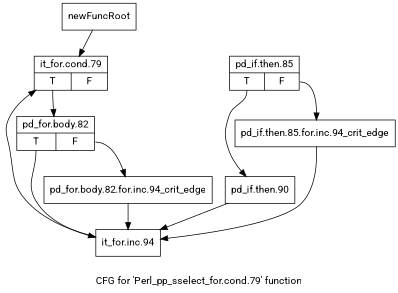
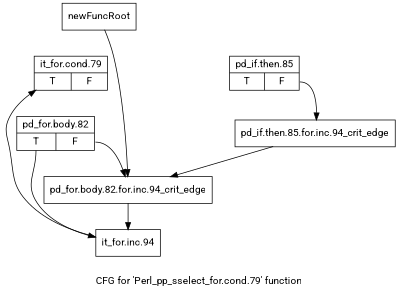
edge "newFuncRoot" -> "it_for.cond.79": now "newFuncRoot" -> "pd_for.body.82.for.inc.94_crit_edge"
edge "it_for.cond.79" -> "pd_for.body.82": removed
node "pd_if.then.90": removed
edge "pd_if.then.85.for.inc.94_crit_edge" -> "it_for.inc.94": now "pd_if.then.85.for.inc.94_crit_edge" -> "pd_for.body.82.for.inc.94_crit_edge"
